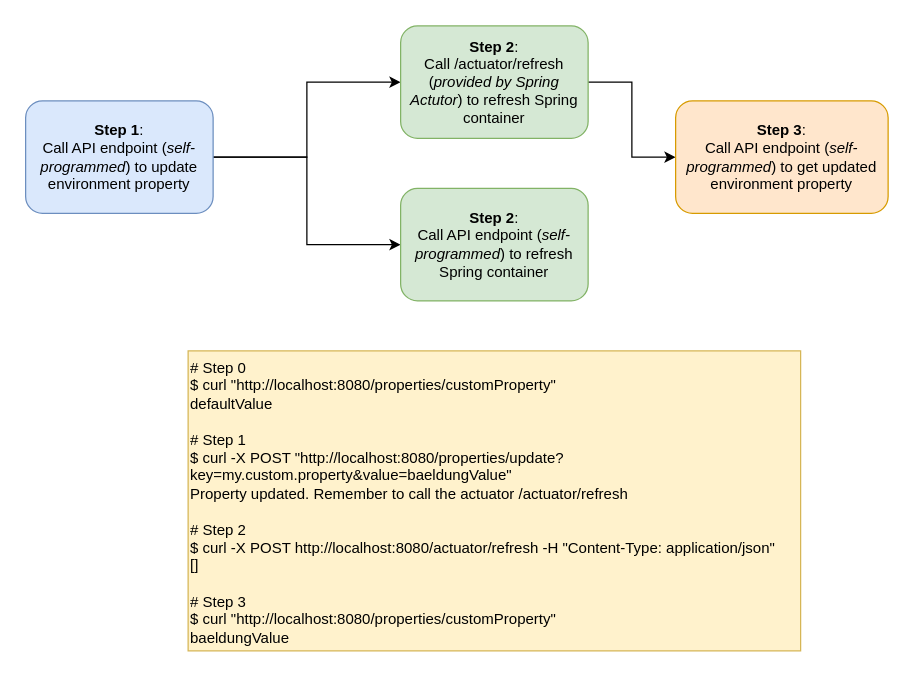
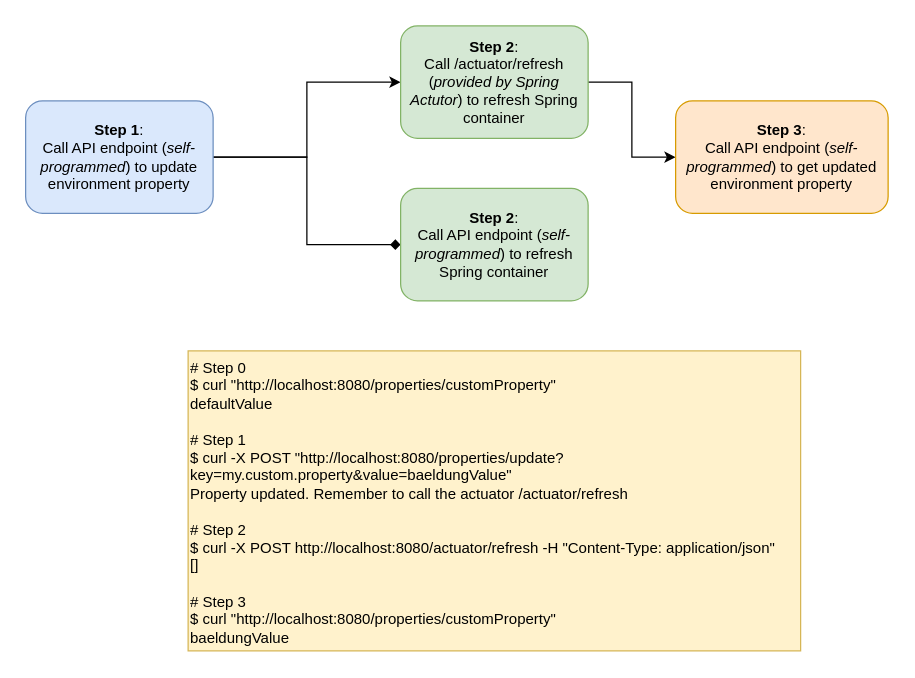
edge "Step 1: Call API endpoint (self-programmed) to update environment property" -> "Step 2: Call API endpoint (self-programmed) to refresh Spring container": arrowhead classic -> diamond
